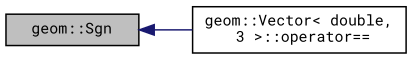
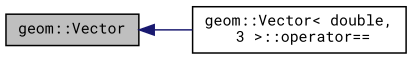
node "geom::Sgn": label "geom::Sgn" -> "geom::Vector"
